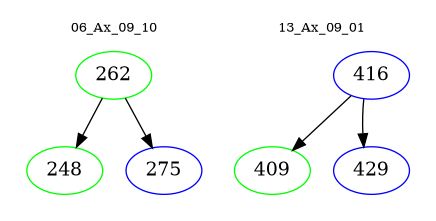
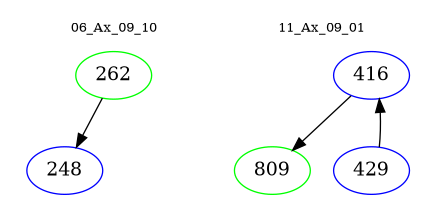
cluster "13_Ax_09_01": label "13_Ax_09_01" -> "11_Ax_09_01"
edge "416" -> "429": reversed
node "248": color green -> blue
node "275": removed
node "409": label "409" -> "809"
